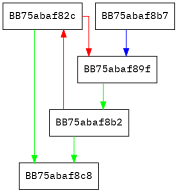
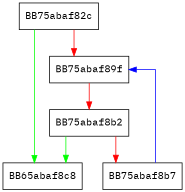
edge "BB75abaf8b2" -> "BB75abaf82c": now "BB75abaf8b2" -> "BB75abaf8b7"
edge "BB75abaf89f" -> "BB75abaf8b2": color green -> red
node "BB75abaf8c8": label "BB75abaf8c8" -> "BB65abaf8c8"
